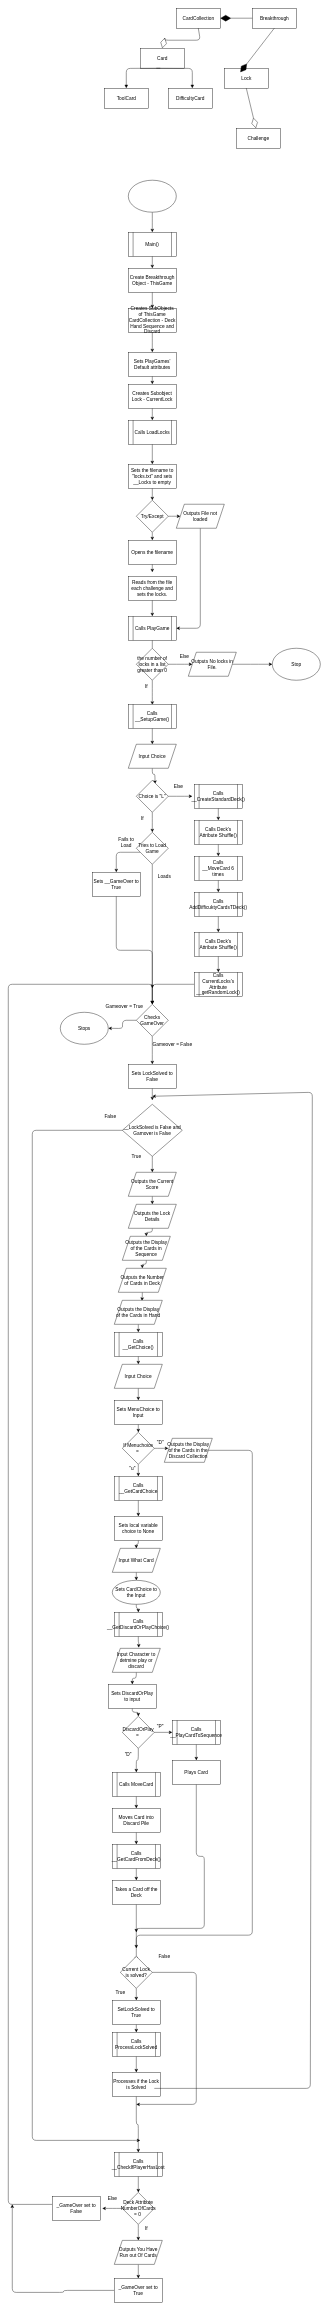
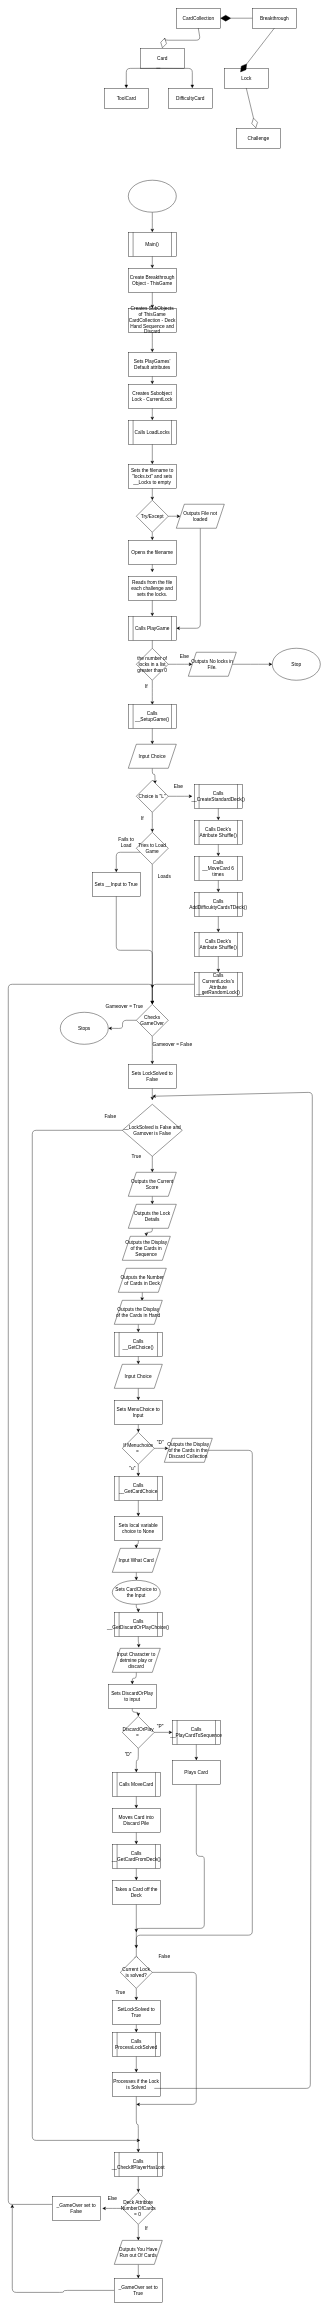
node "Sets __GameOver to True": label "Sets __GameOver to True" -> "Sets __Input to True"
edge "Outputs the Display of the Cards in Sequence" -> "Outputs the Number of Cards in Deck": removed
